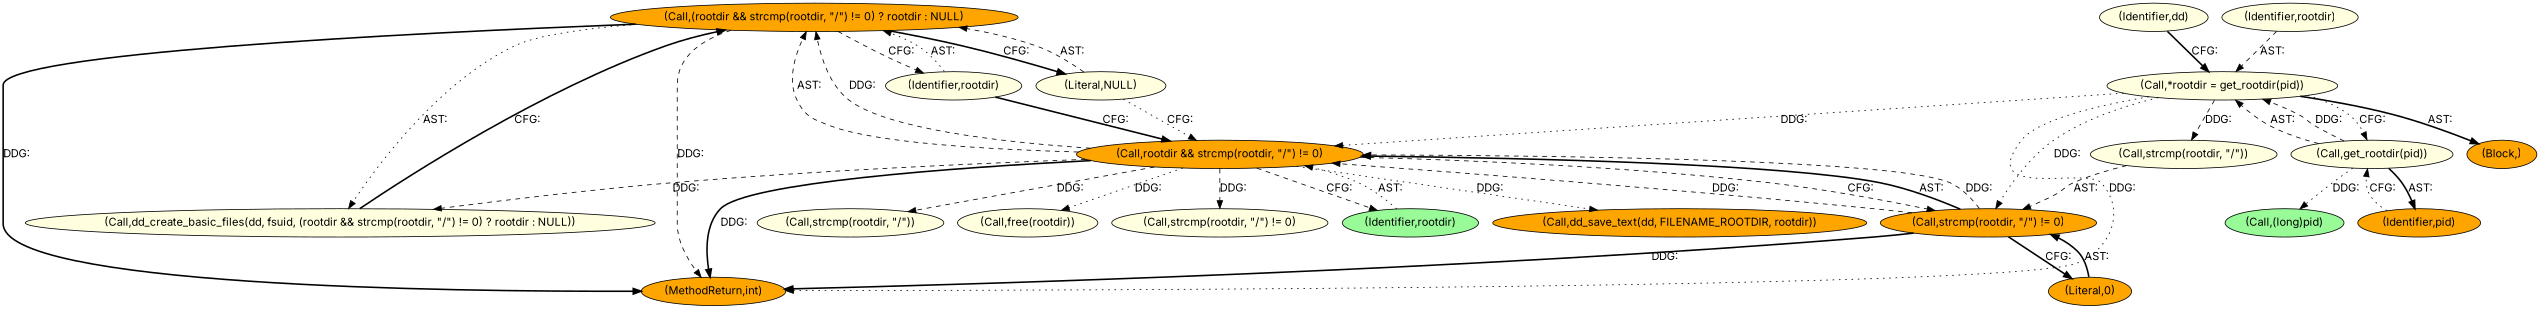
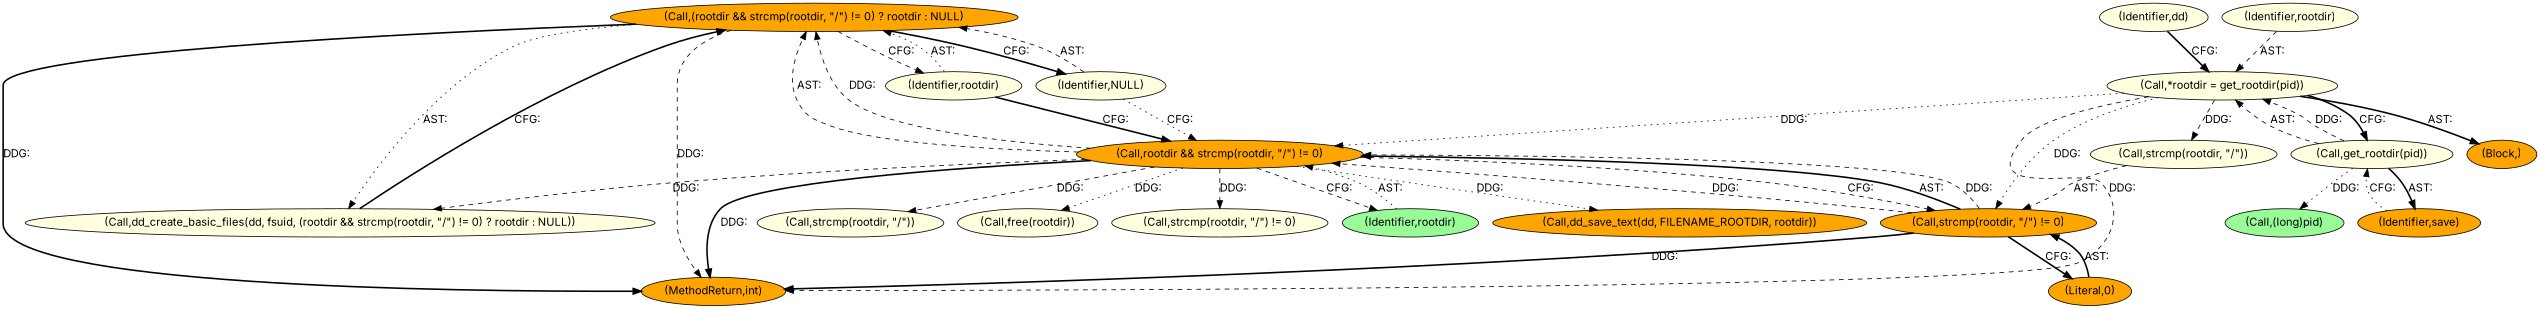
node "(Literal,NULL)": label "(Literal,NULL)" -> "(Identifier,NULL)"
edge "(Call,*rootdir = get_rootdir(pid))" -> "(Call,get_rootdir(pid))": style dotted -> bold
node "(Identifier,pid)": label "(Identifier,pid)" -> "(Identifier,save)"
edge "(Call,*rootdir = get_rootdir(pid))" -> "(MethodReturn,int)": style dotted -> dashed
